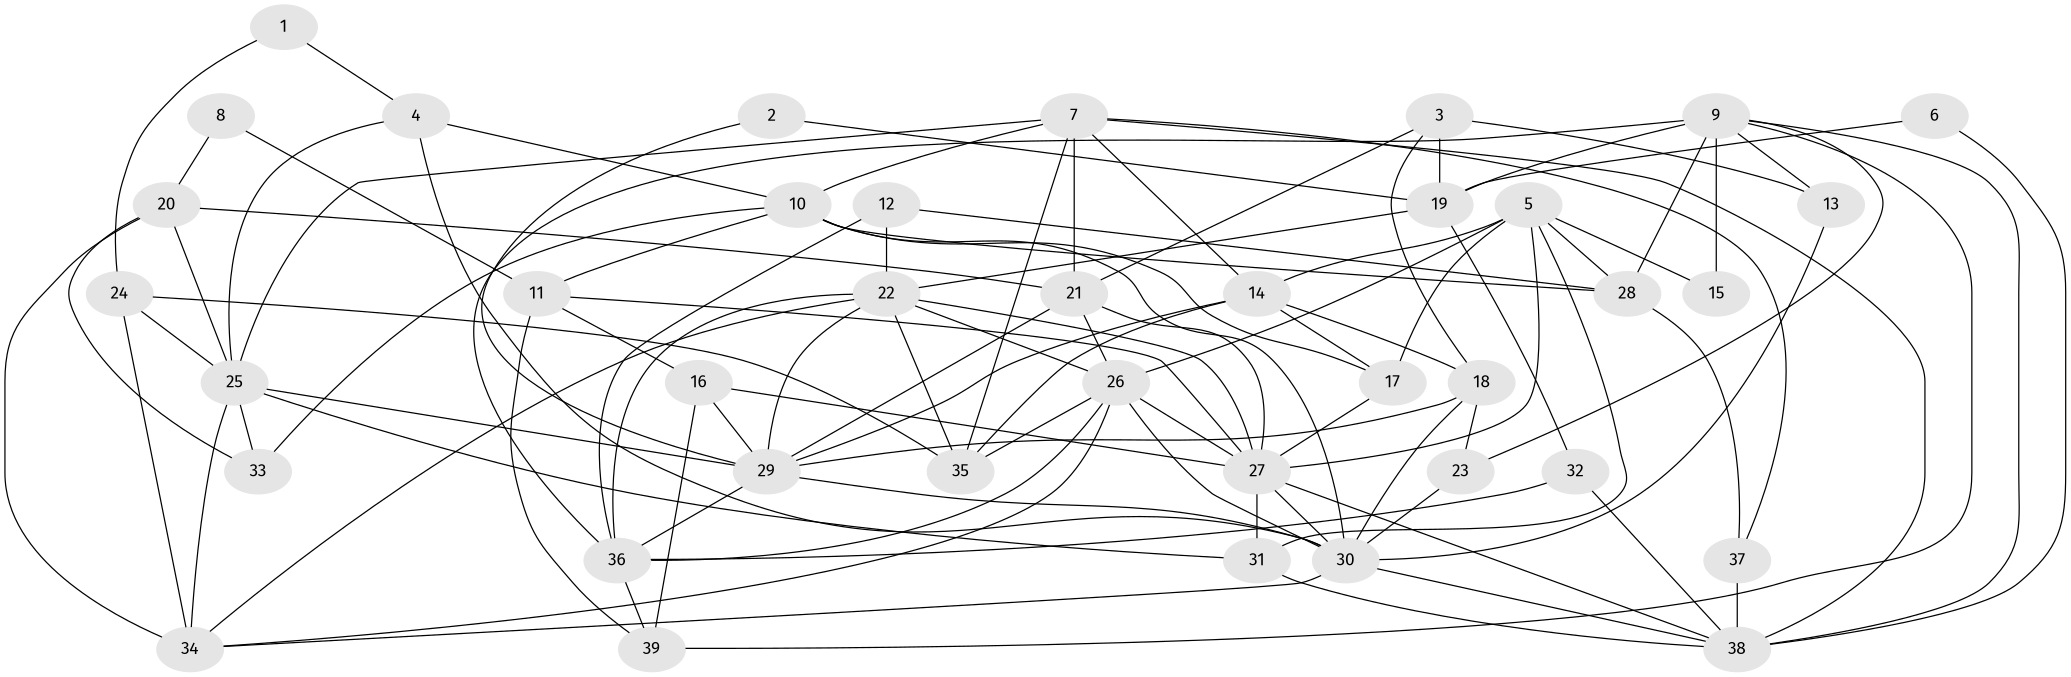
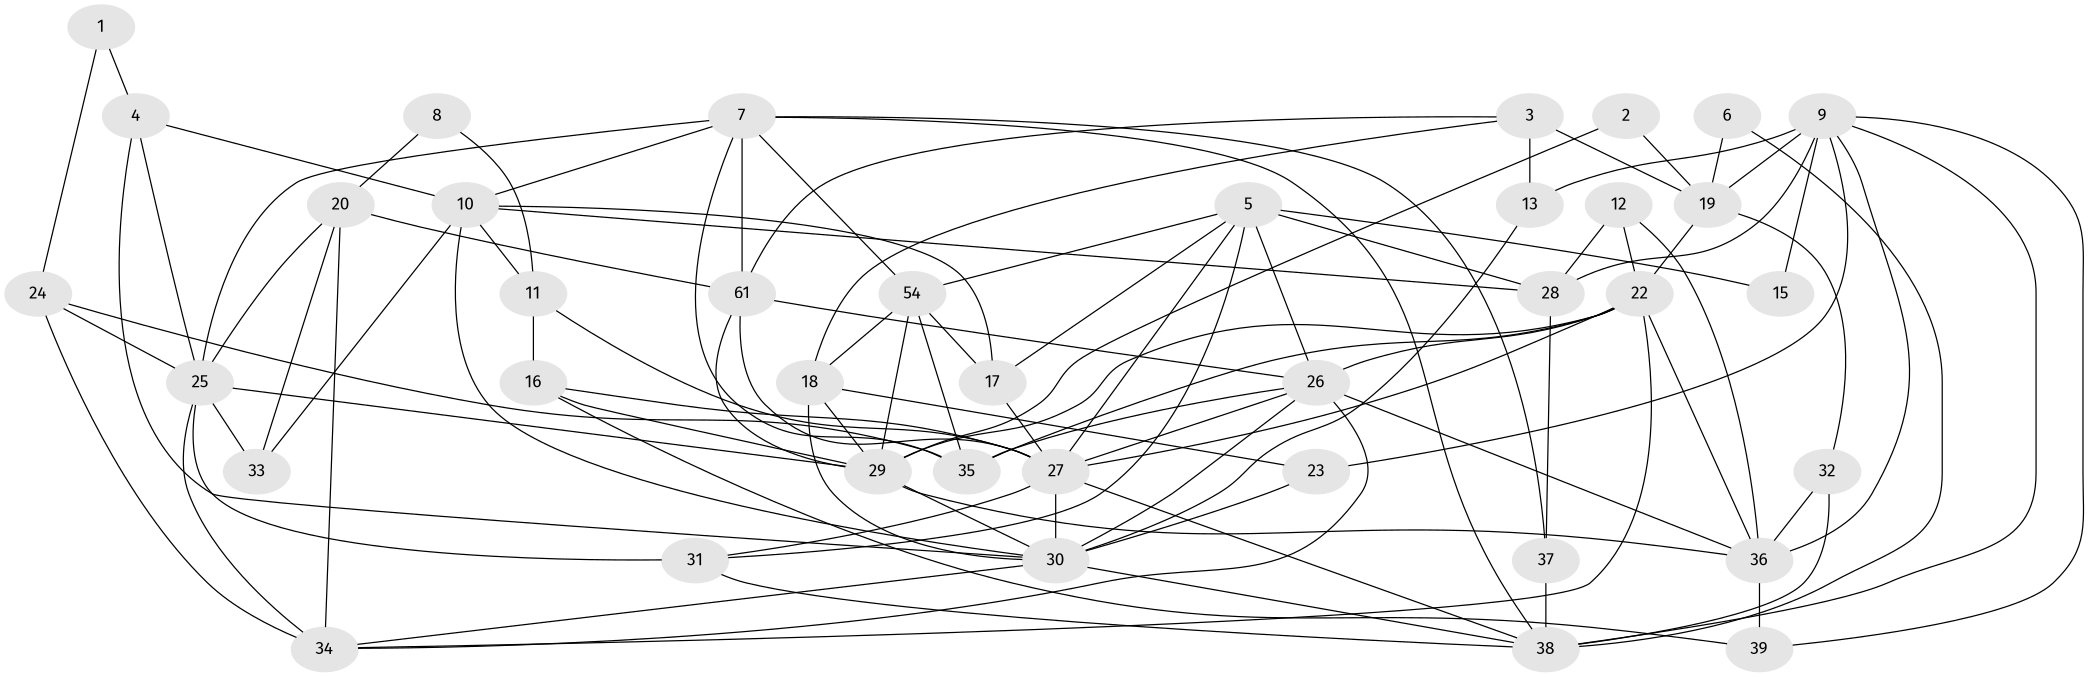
node "21": label "21" -> "61"
node "14": label "14" -> "54"
edge "11" -- "39": removed
